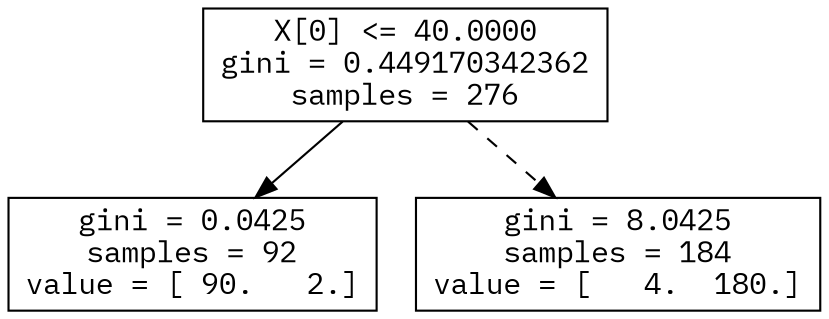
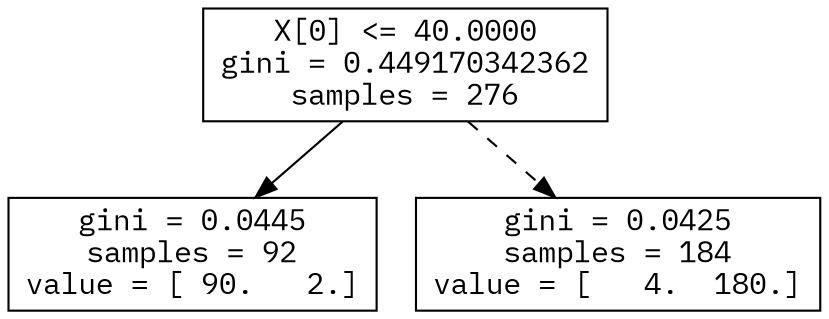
node "gini = 0.0425 samples = 92 value = [ 90.   2.]": label "gini = 0.0425 samples = 92 value = [ 90.   2.]" -> "gini = 0.0445 samples = 92 value = [ 90.   2.]"
node "gini = 8.0425 samples = 184 value = [   4.  180.]": label "gini = 8.0425 samples = 184 value = [   4.  180.]" -> "gini = 0.0425 samples = 184 value = [   4.  180.]"
